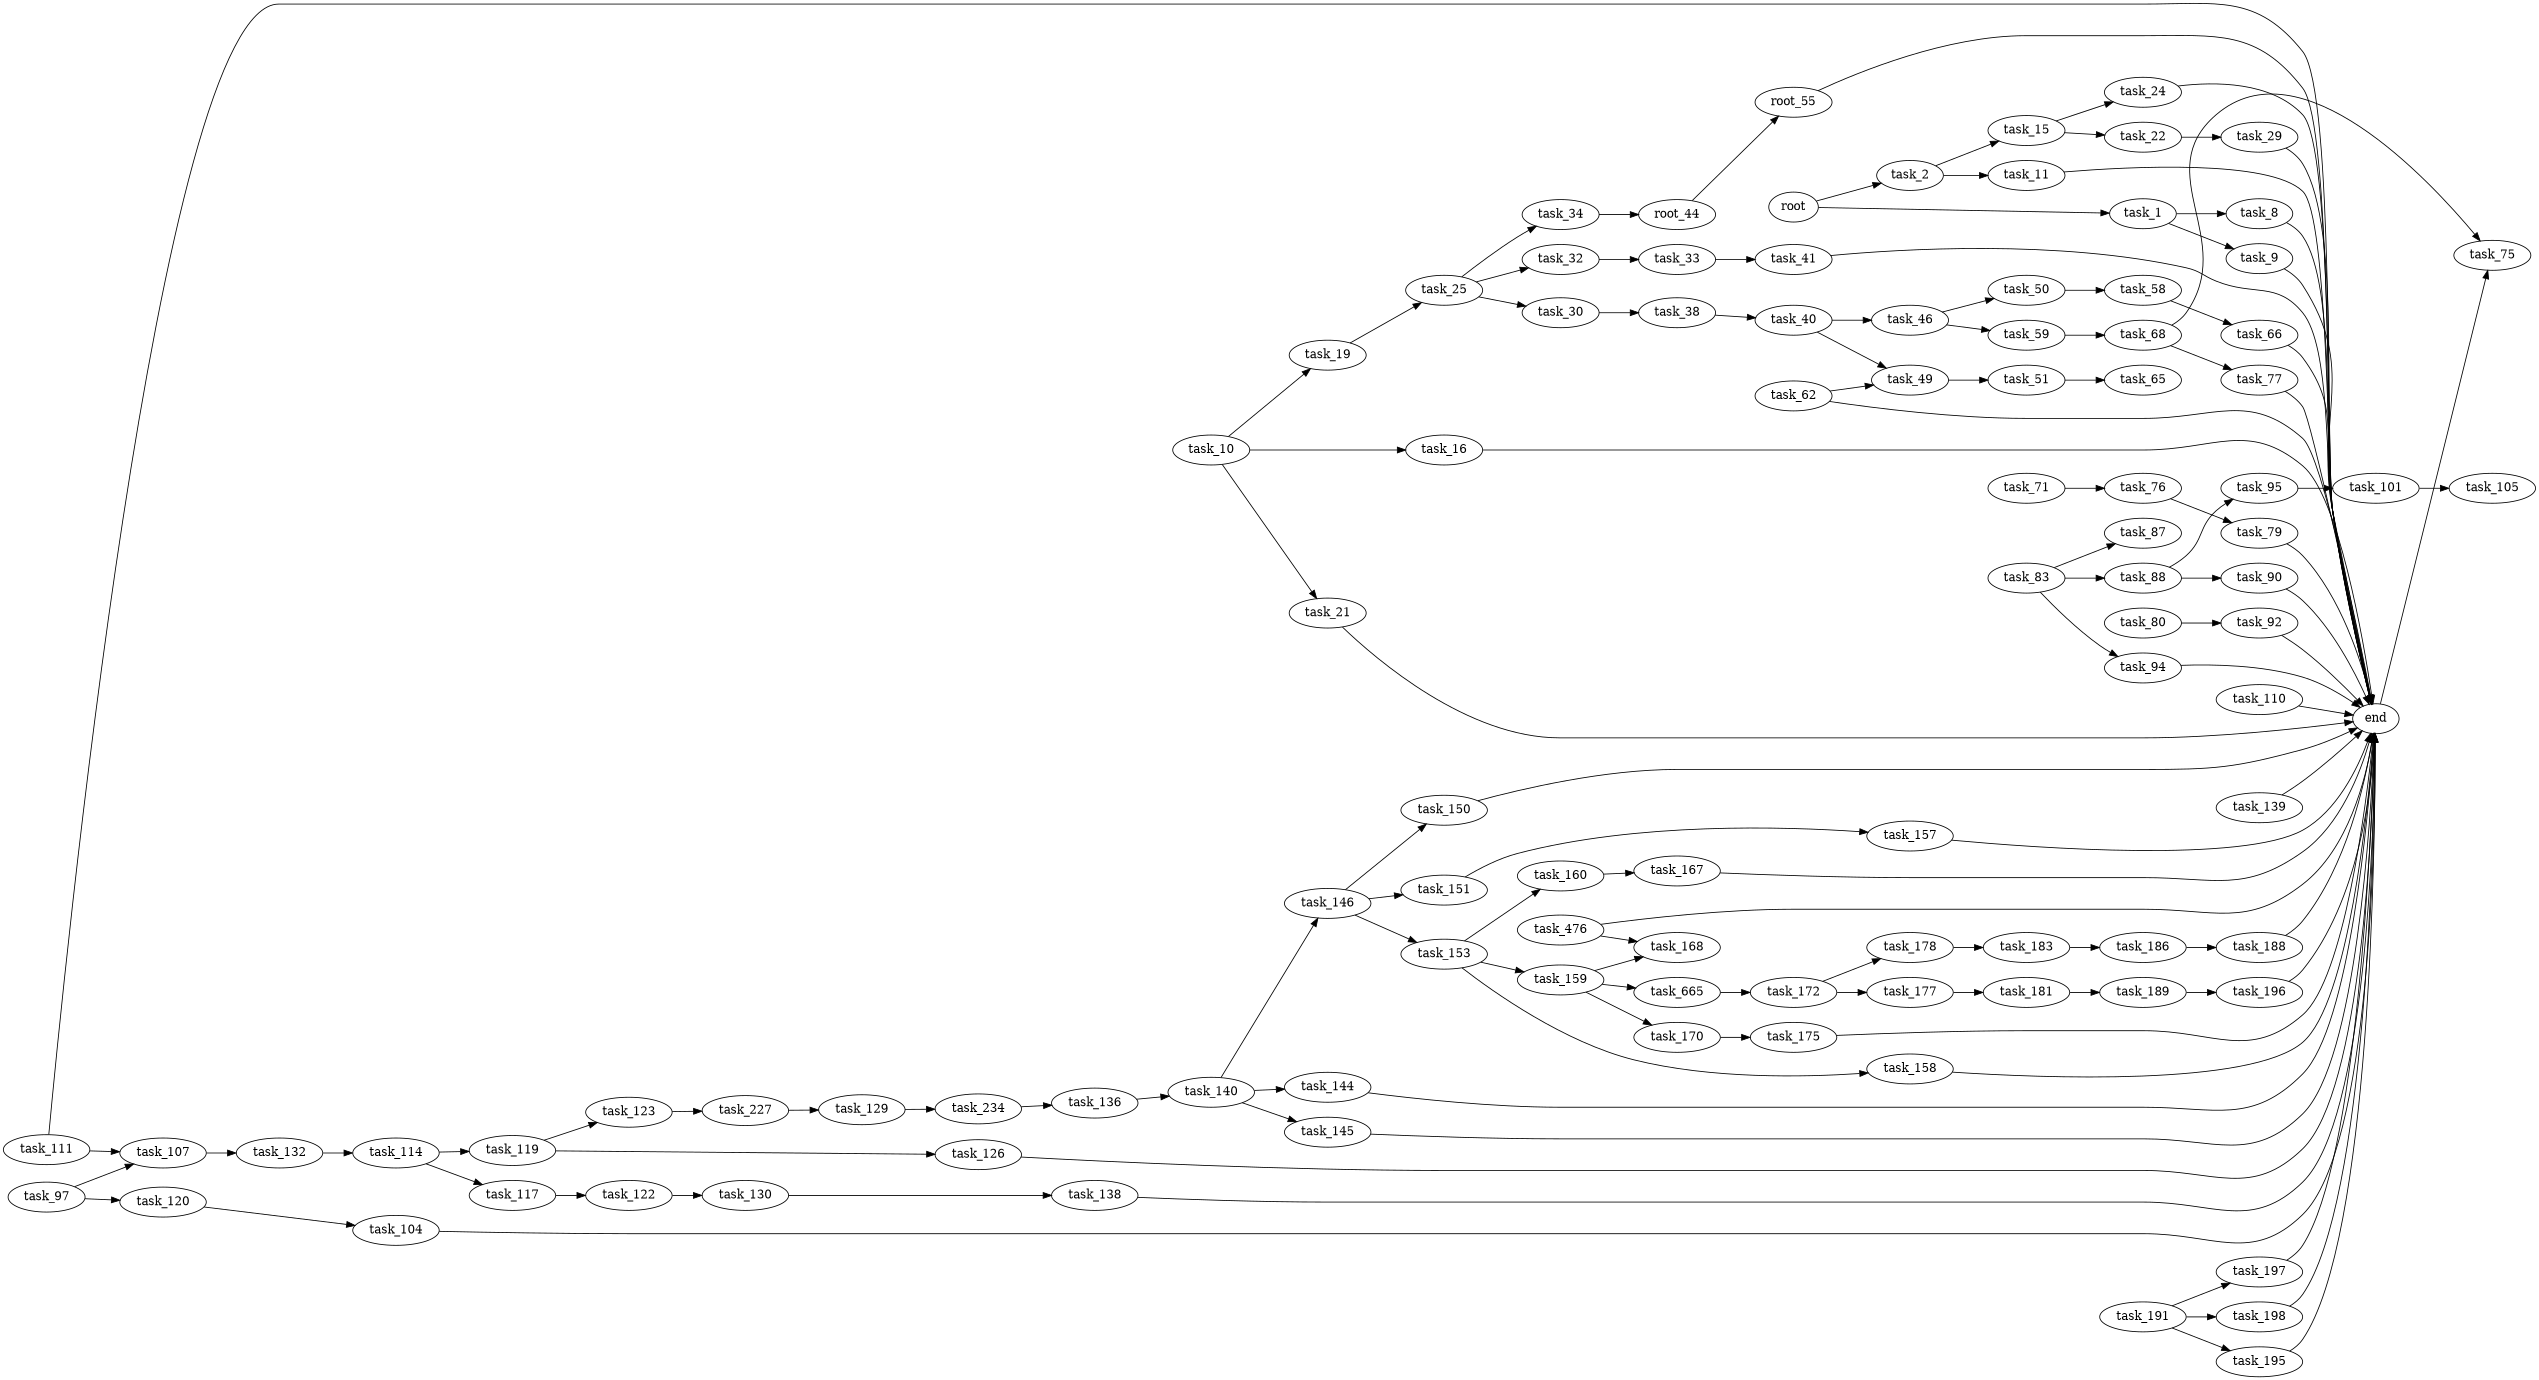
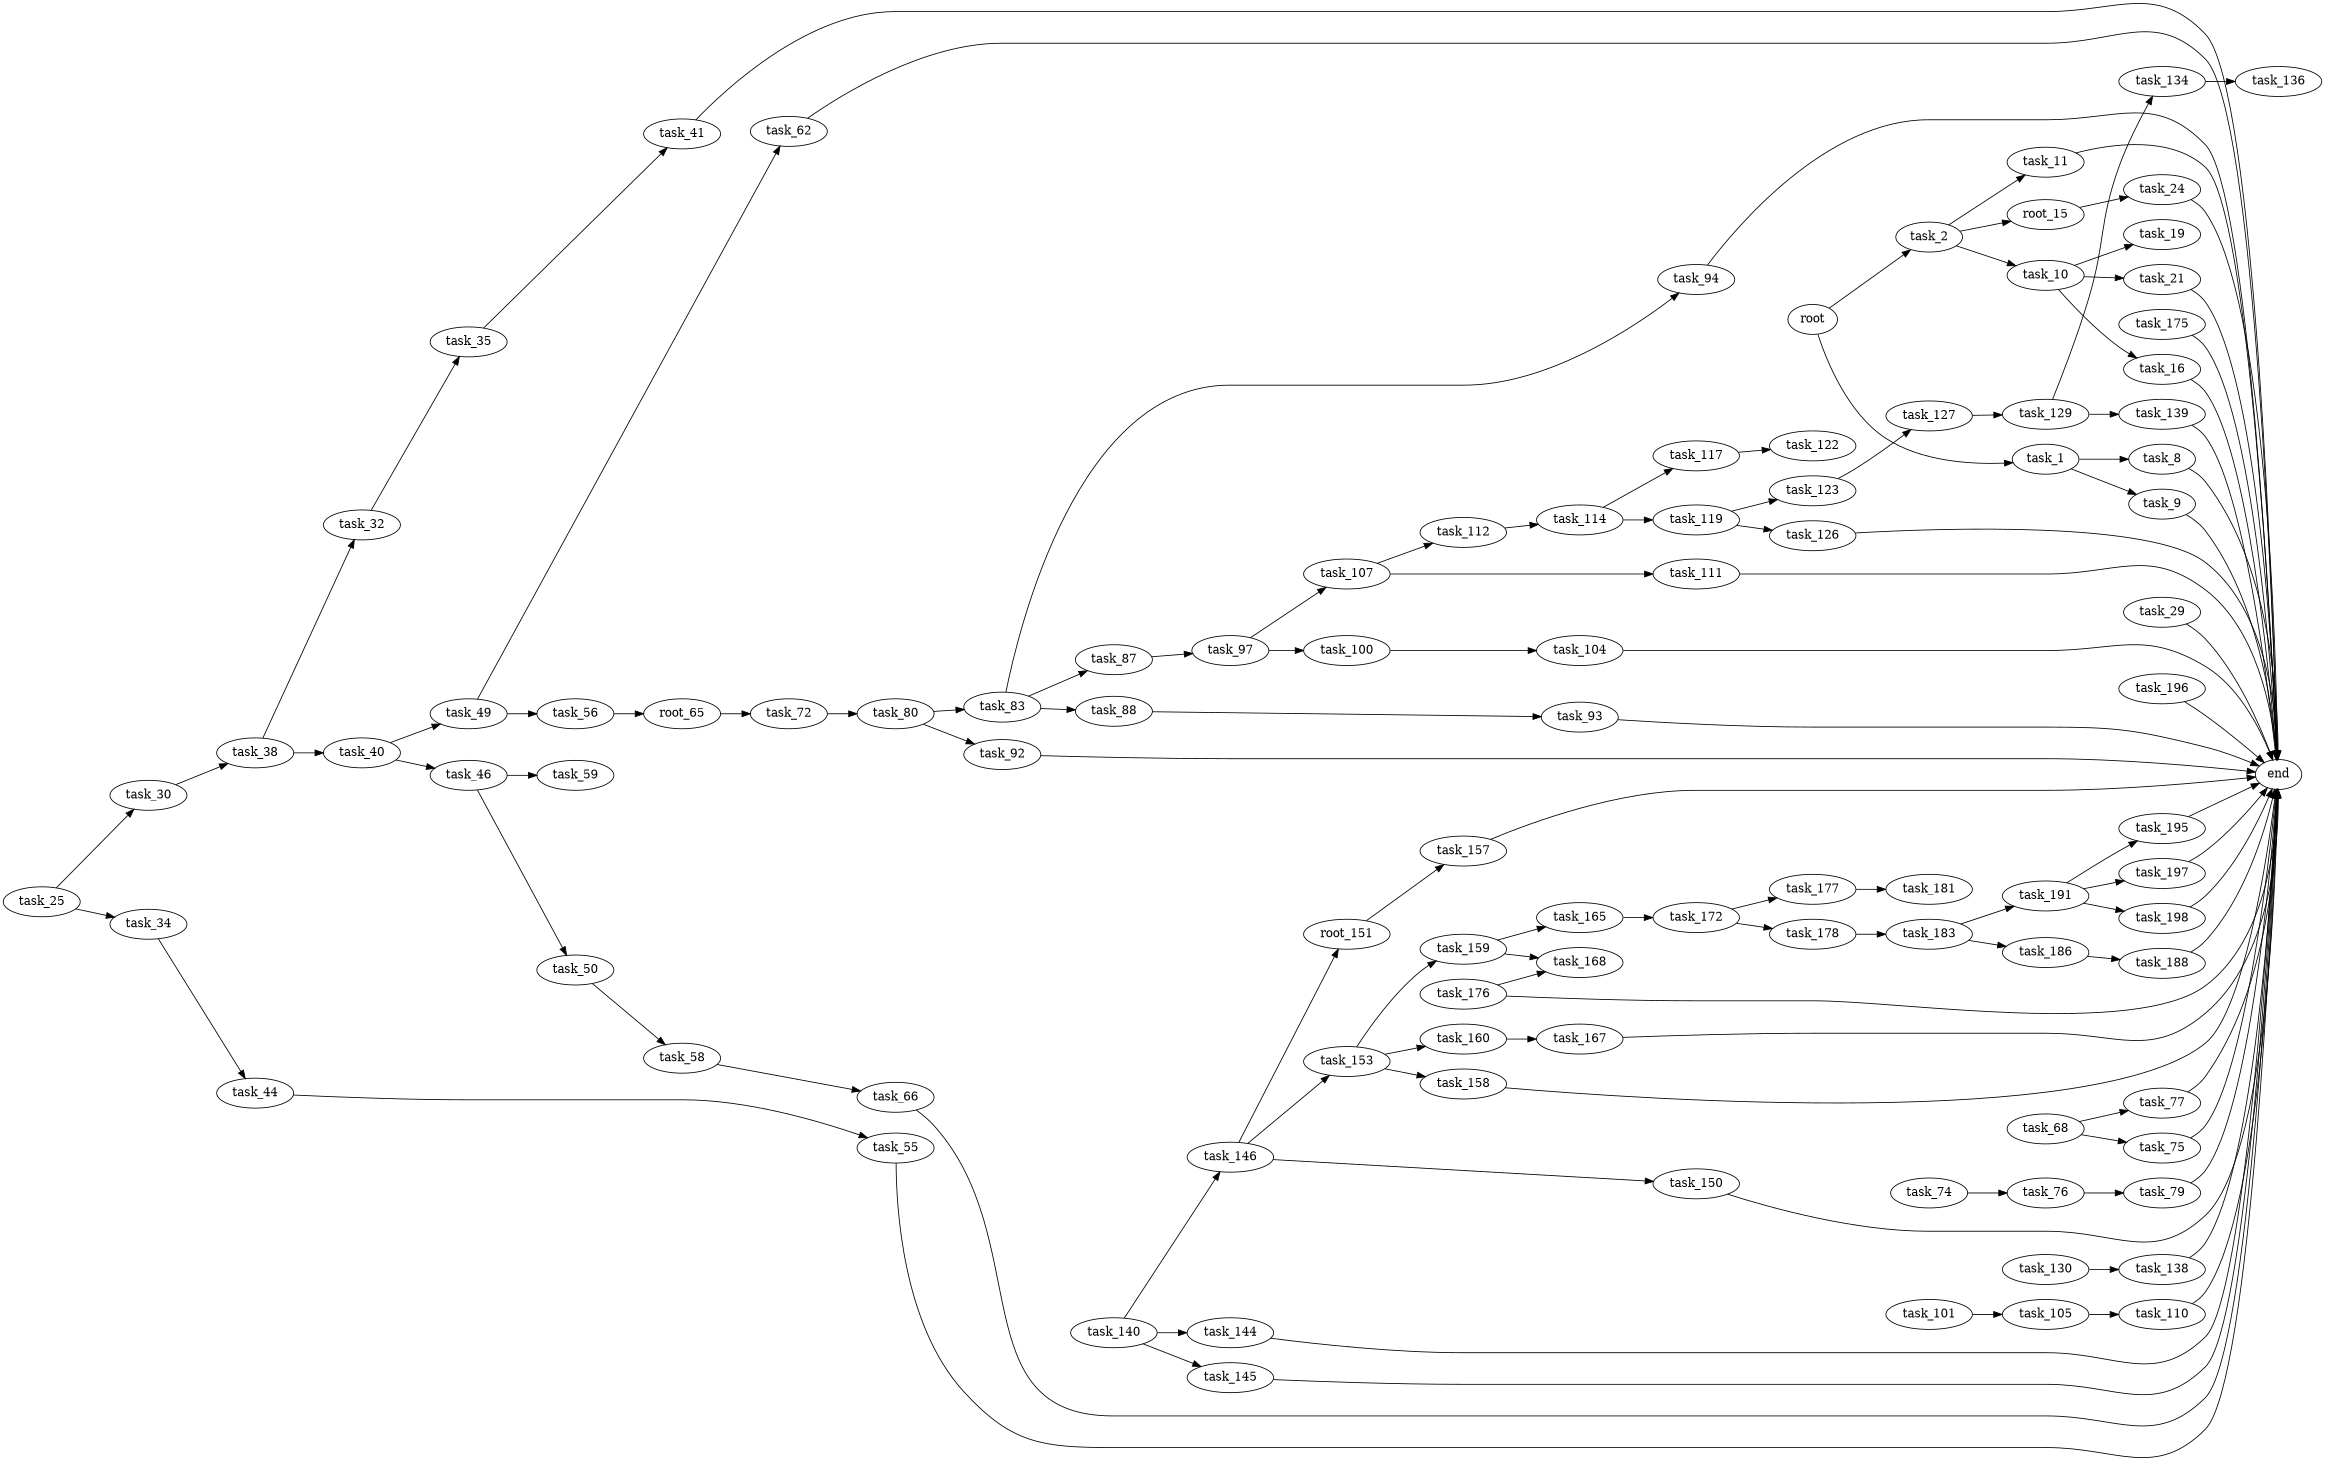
node "root_55": label "root_55" -> "task_55"
node "task_15": label "task_15" -> "root_15"
node "task_22": removed
node "root_44": label "root_44" -> "task_44"
edge "task_2" -> "task_10": added
node "task_33": label "task_33" -> "task_35"
edge "task_25" -> "task_32": now "task_38" -> "task_32"
edge "task_19" -> "task_25": removed
edge "task_59" -> "task_68": removed
node "task_51": label "task_51" -> "task_56"
node "task_65": label "task_65" -> "root_65"
edge "task_62" -> "task_49": reversed
edge "task_129" -> "task_139": added
node "task_71": label "task_71" -> "task_74"
node "task_95": removed
edge "end" -> "task_75": reversed
node "task_90": label "task_90" -> "task_93"
edge "task_87" -> "task_97": added
edge "task_80" -> "task_83": added
node "task_72": added
node "task_151": label "task_151" -> "root_151"
edge "task_183" -> "task_191": added
node "task_476": label "task_476" -> "task_176"
node "task_665": label "task_665" -> "task_165"
node "task_189": removed
node "task_170": removed
edge "task_136" -> "task_140": removed
node "task_234": label "task_234" -> "task_134"
node "task_227": label "task_227" -> "task_127"
edge "task_111" -> "task_107": reversed
node "task_132": label "task_132" -> "task_112"
edge "task_122" -> "task_130": removed
node "task_120": label "task_120" -> "task_100"
edge "task_105" -> "task_110": added
